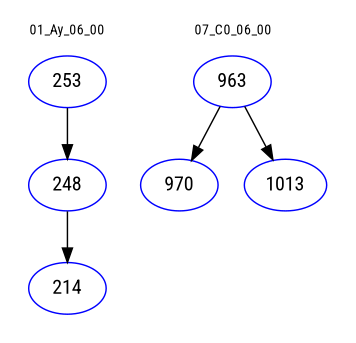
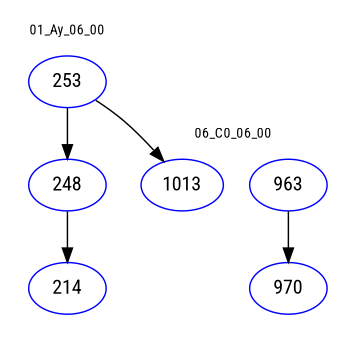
cluster "07_C0_06_00": label "07_C0_06_00" -> "06_C0_06_00"
edge "963" -> "1013": now "253" -> "1013"
